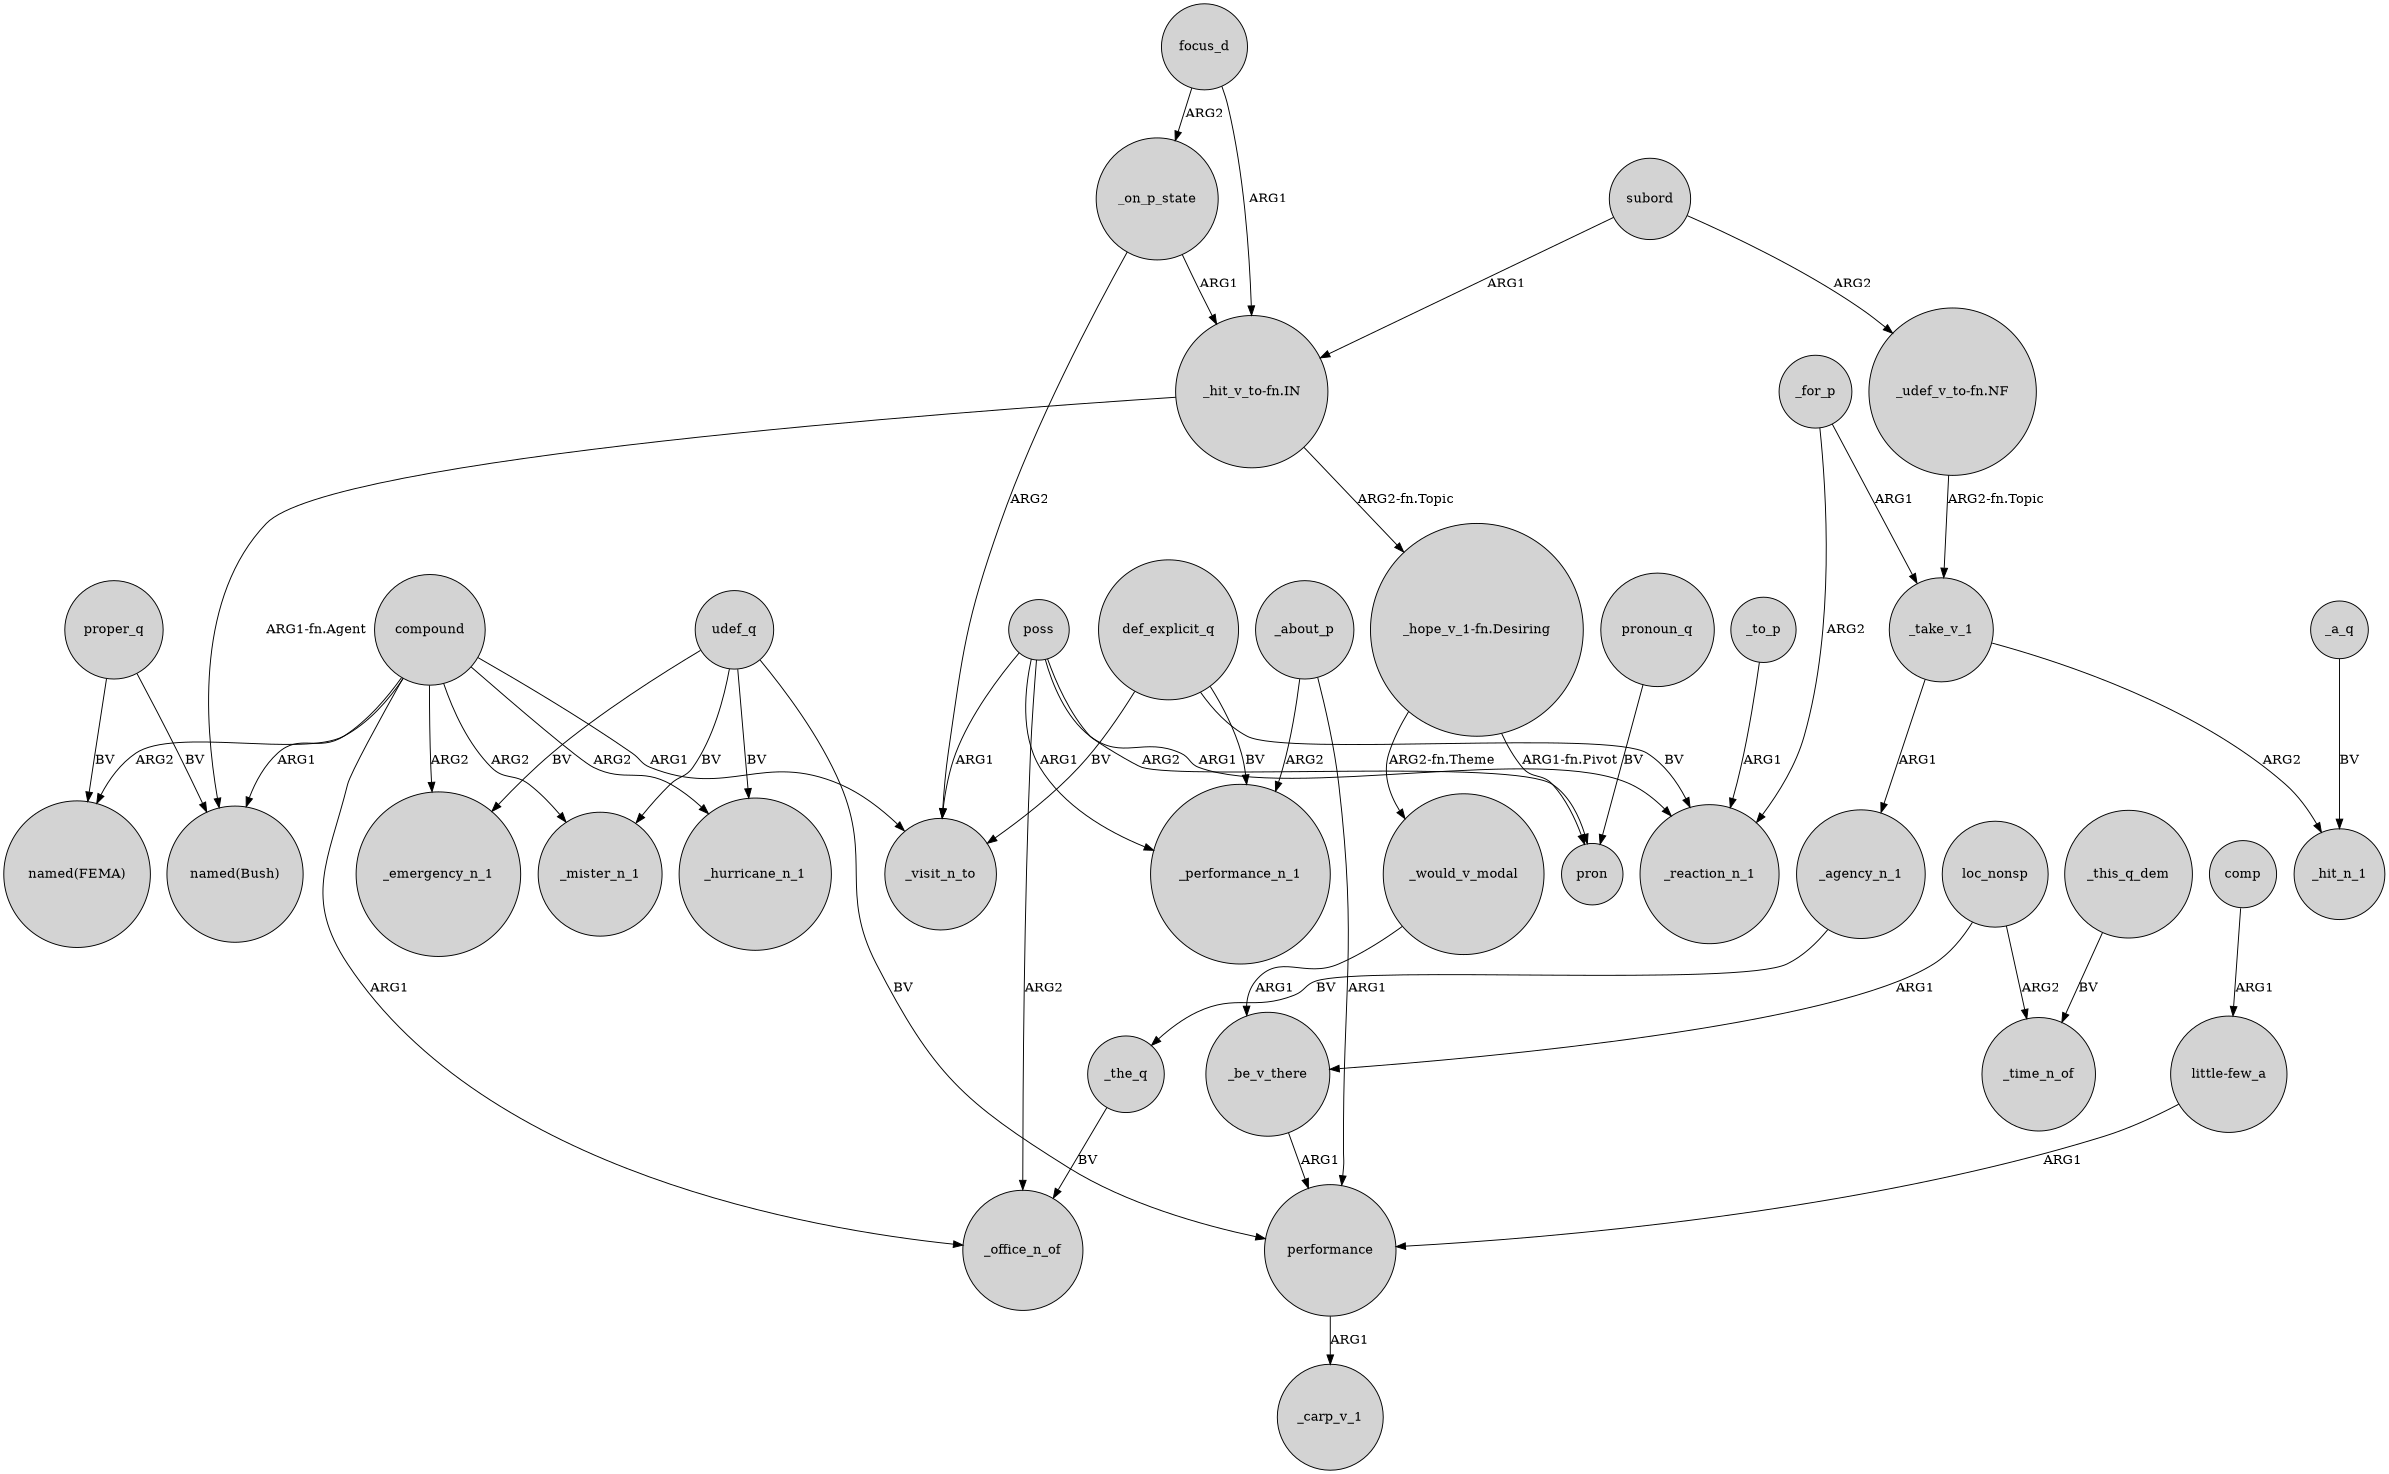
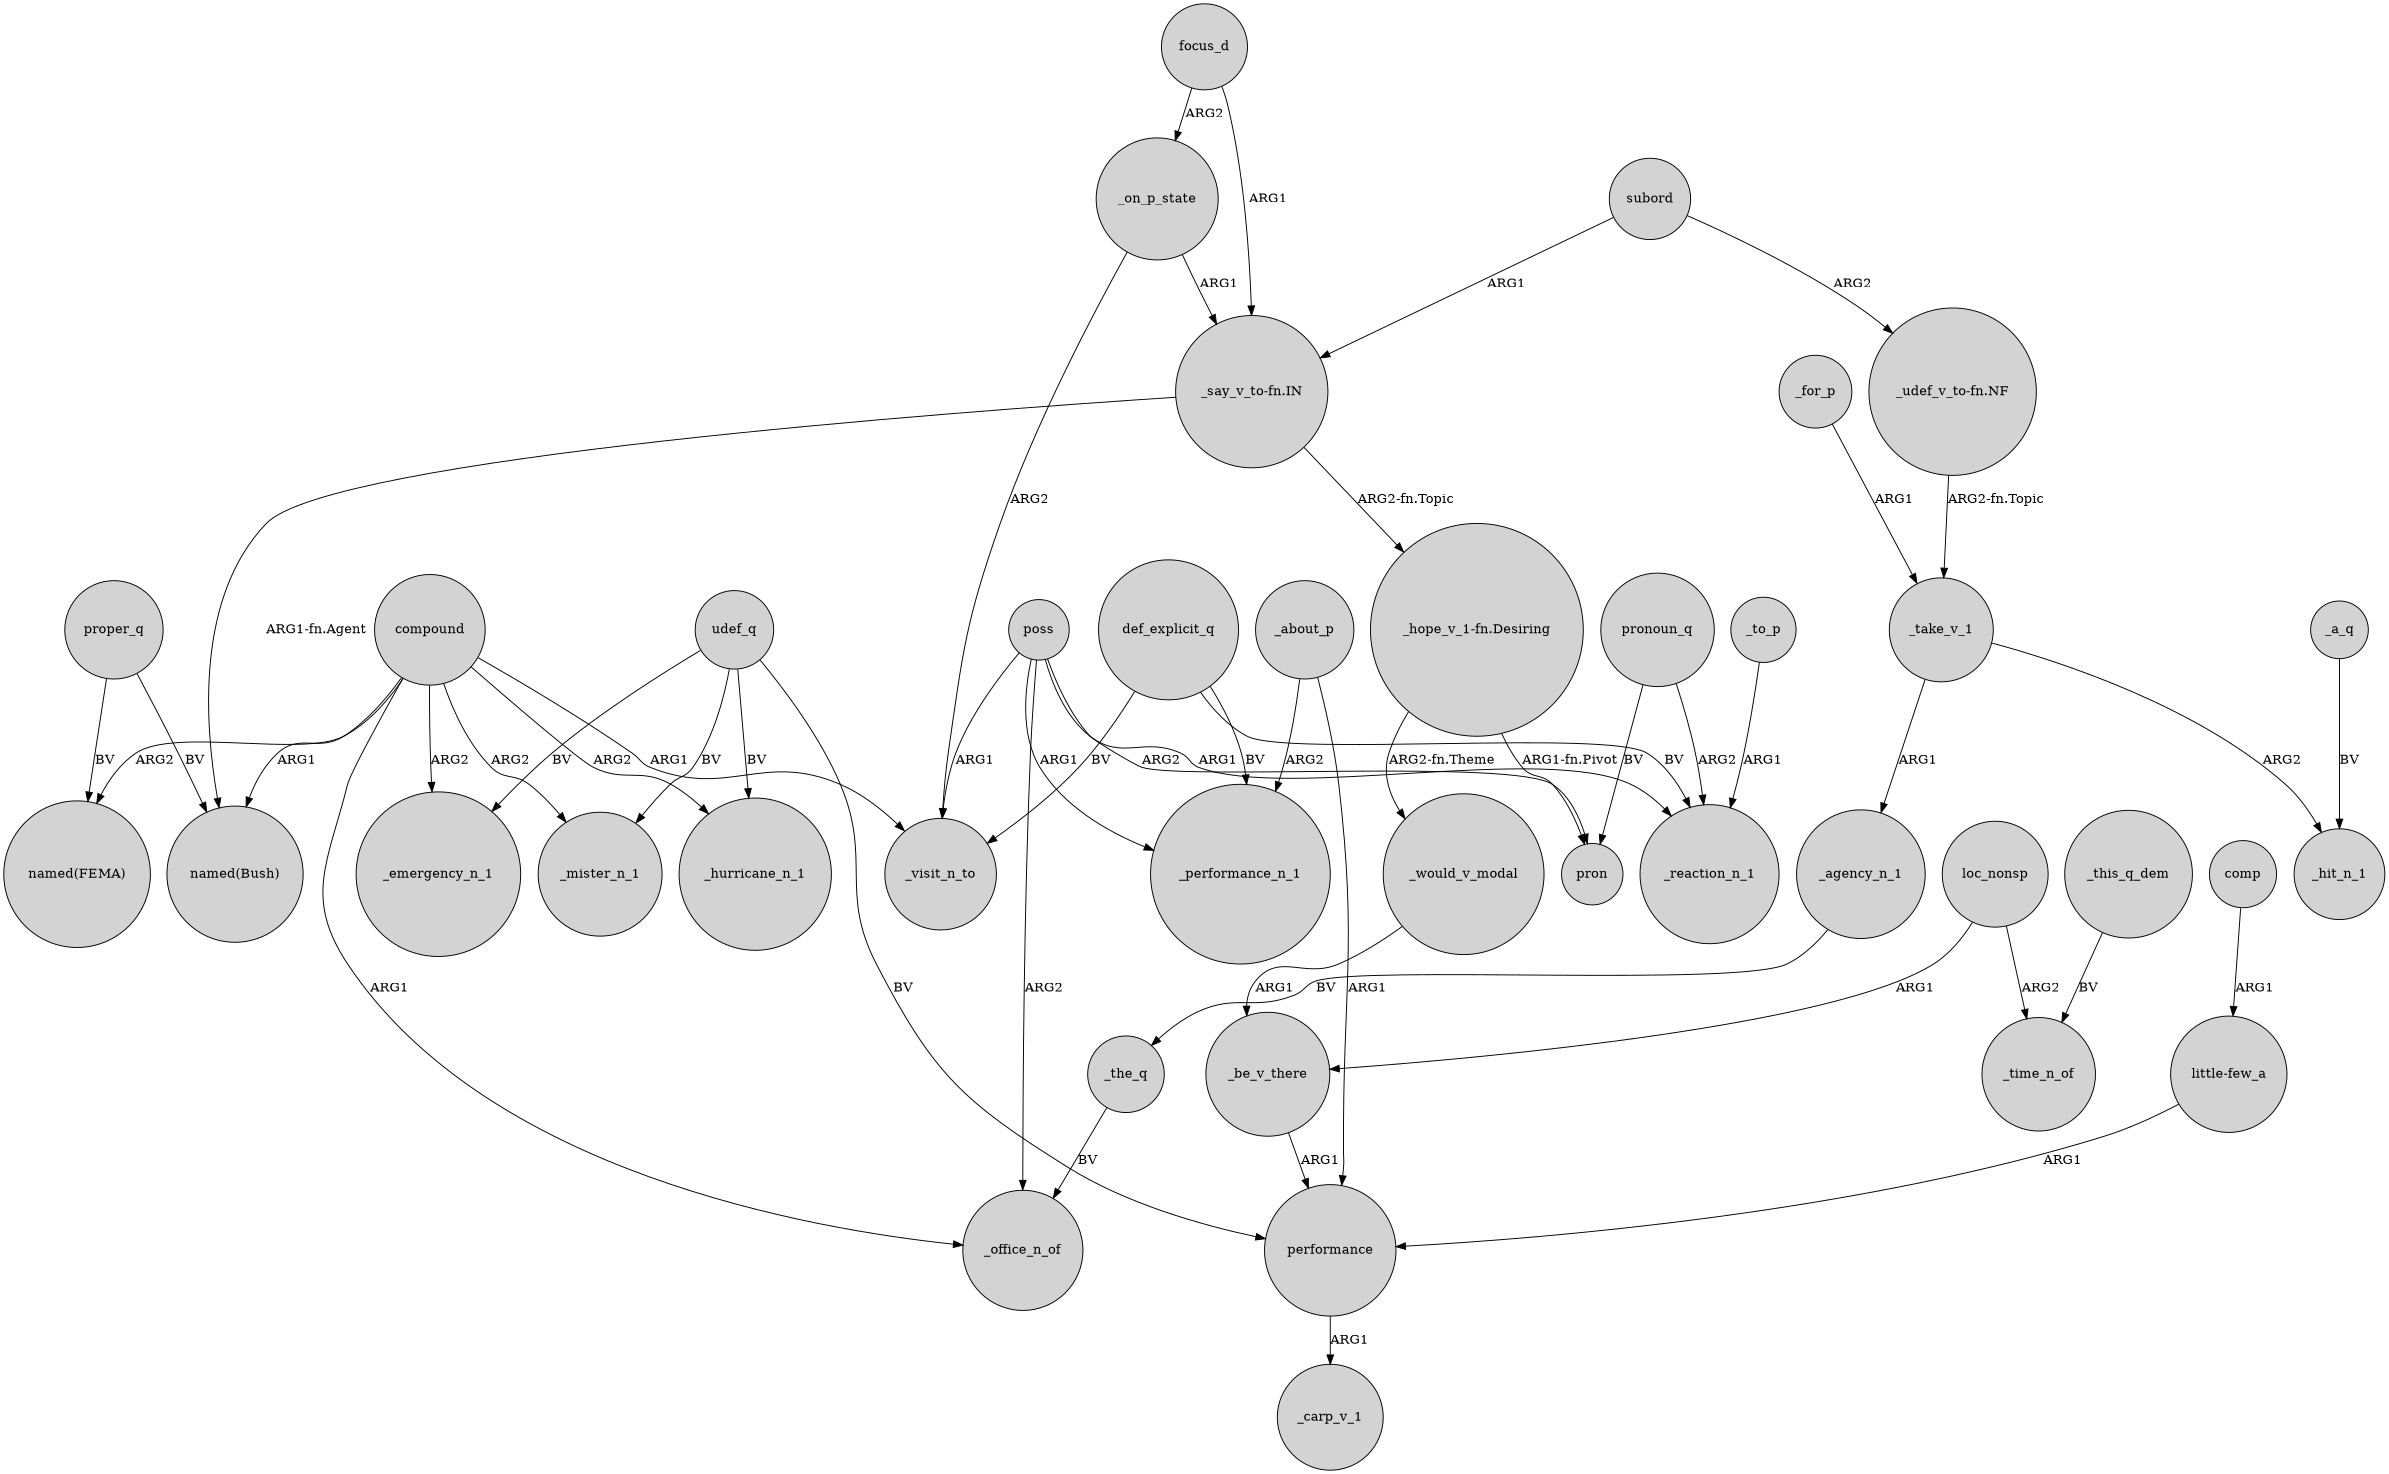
node "_hit_v_to-fn.IN": label "_hit_v_to-fn.IN" -> "_say_v_to-fn.IN"
edge "_for_p" -> "_reaction_n_1": now "pronoun_q" -> "_reaction_n_1"
